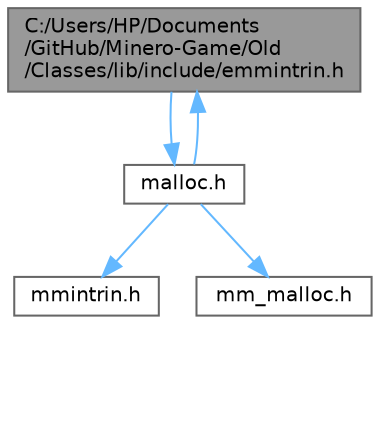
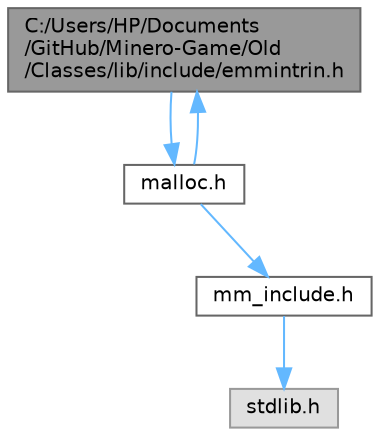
node "mmintrin.h": removed
node "mm_malloc.h": label "mm_malloc.h" -> "mm_include.h"
node "stdlib.h": added
